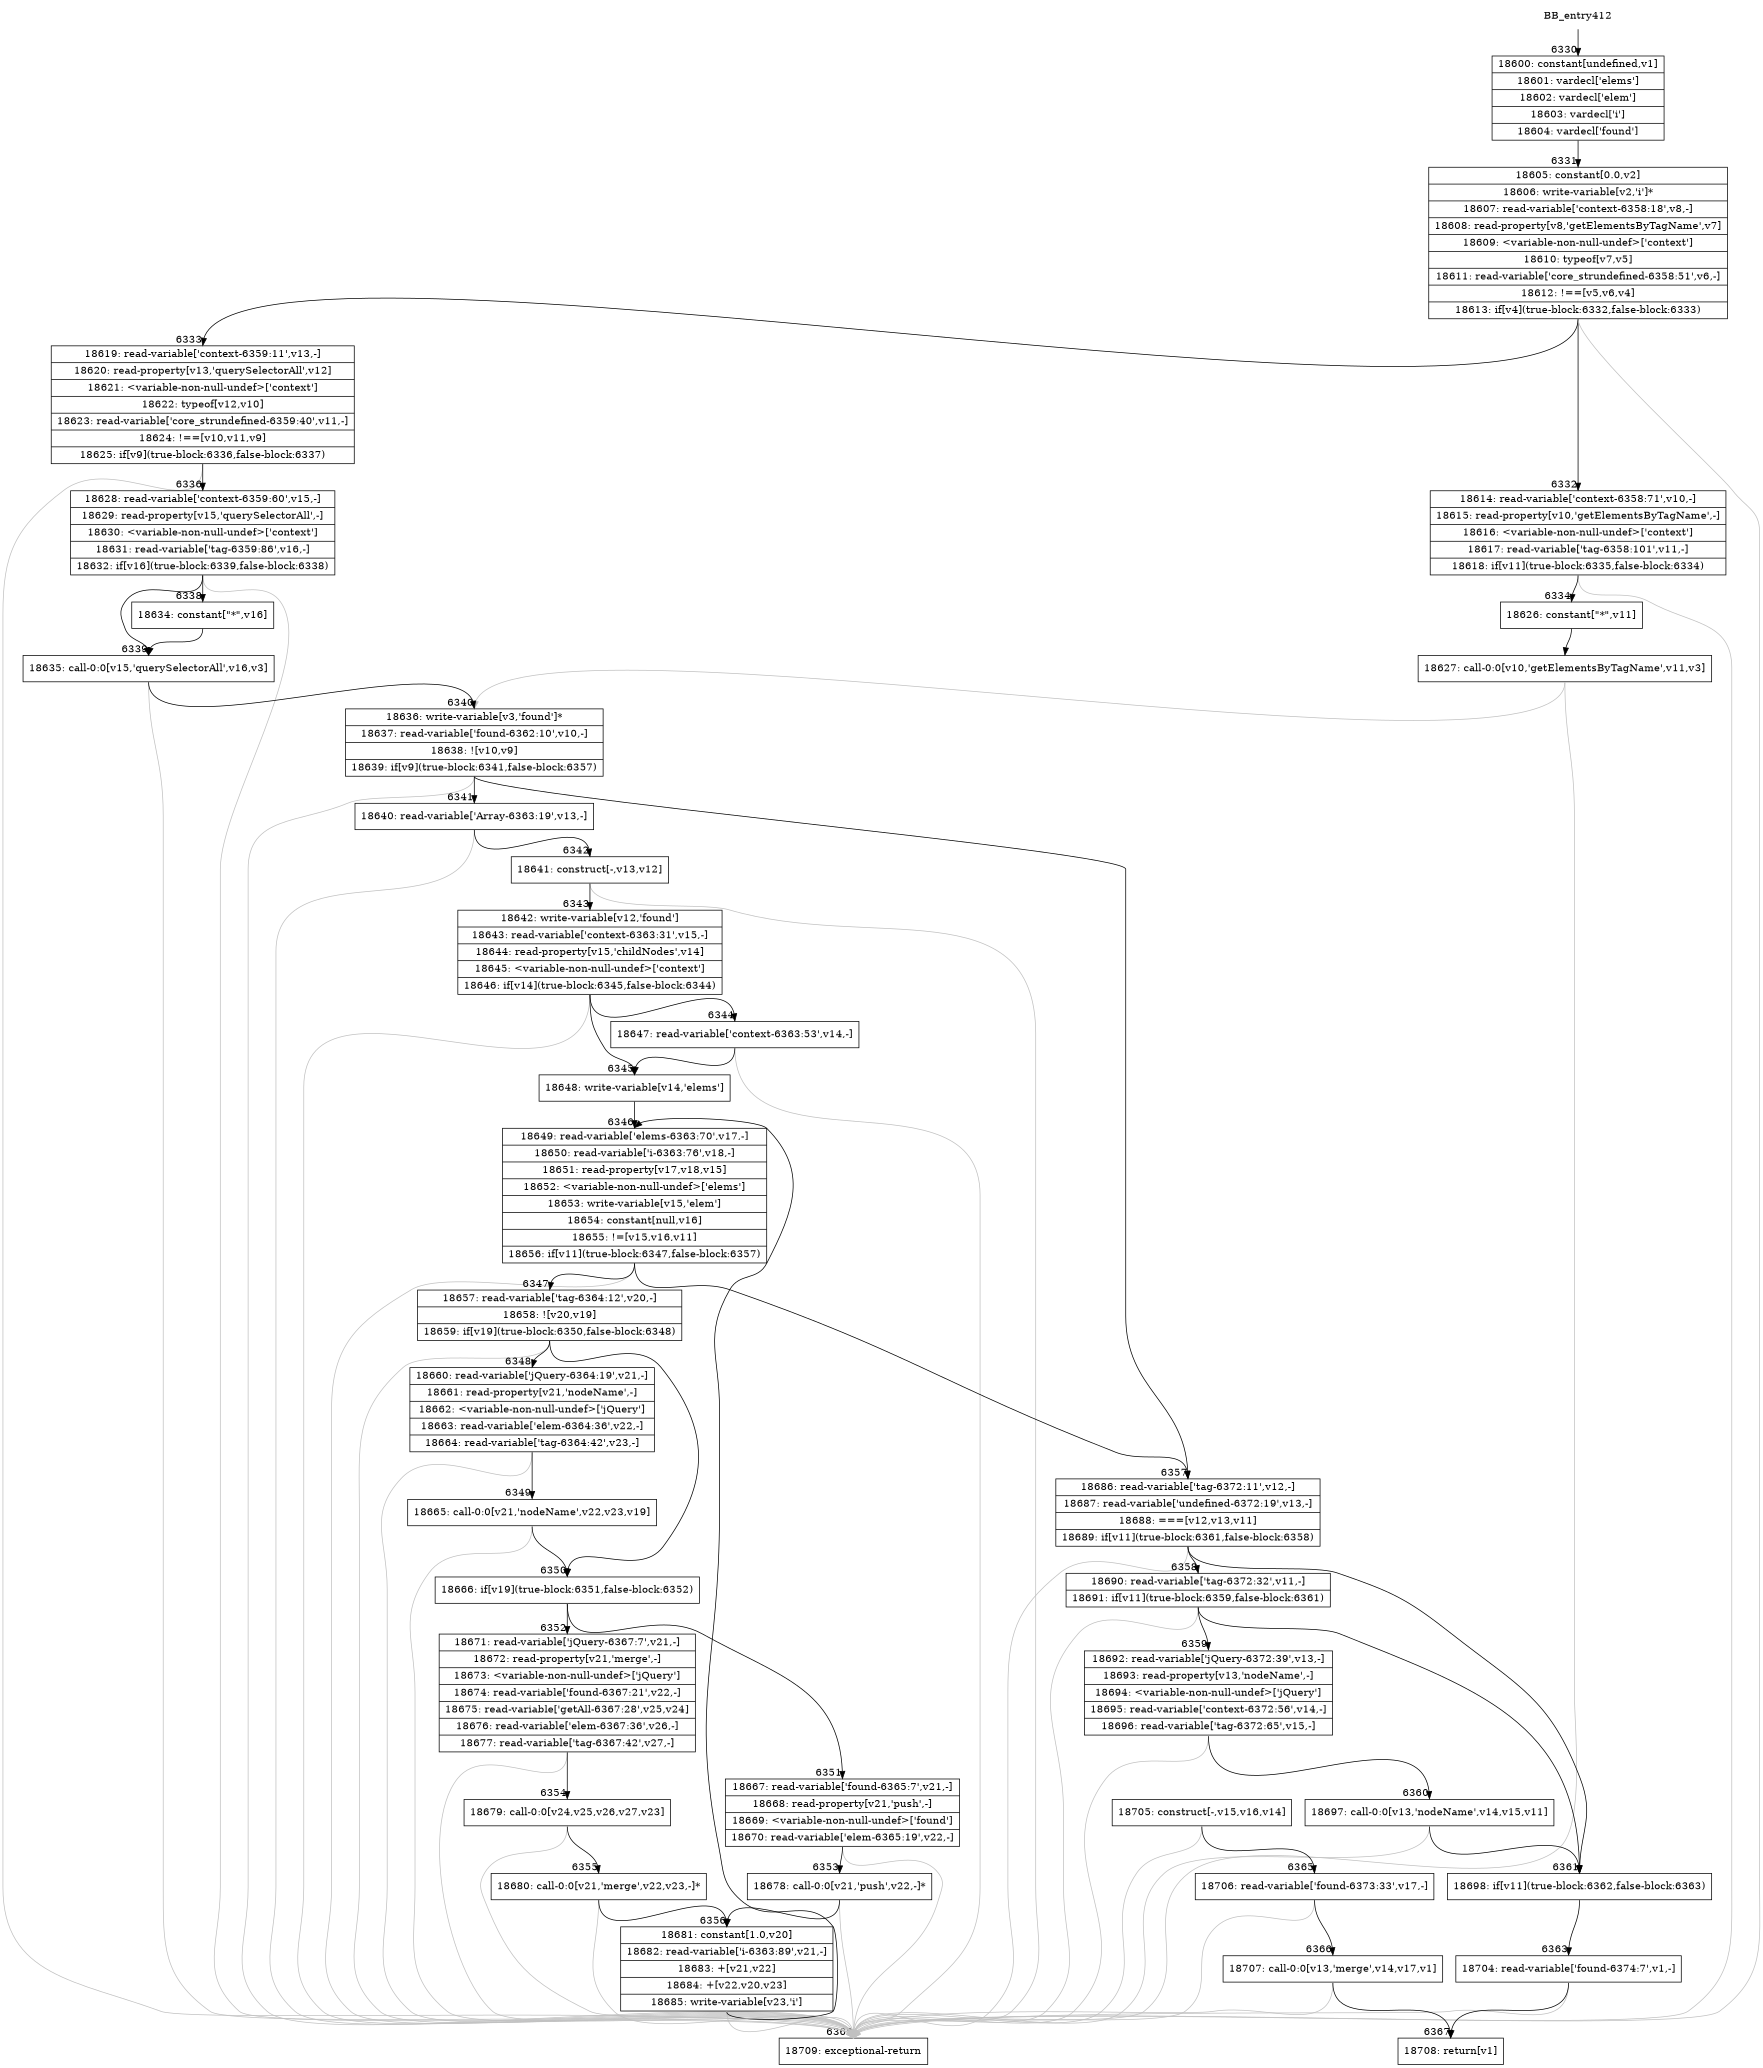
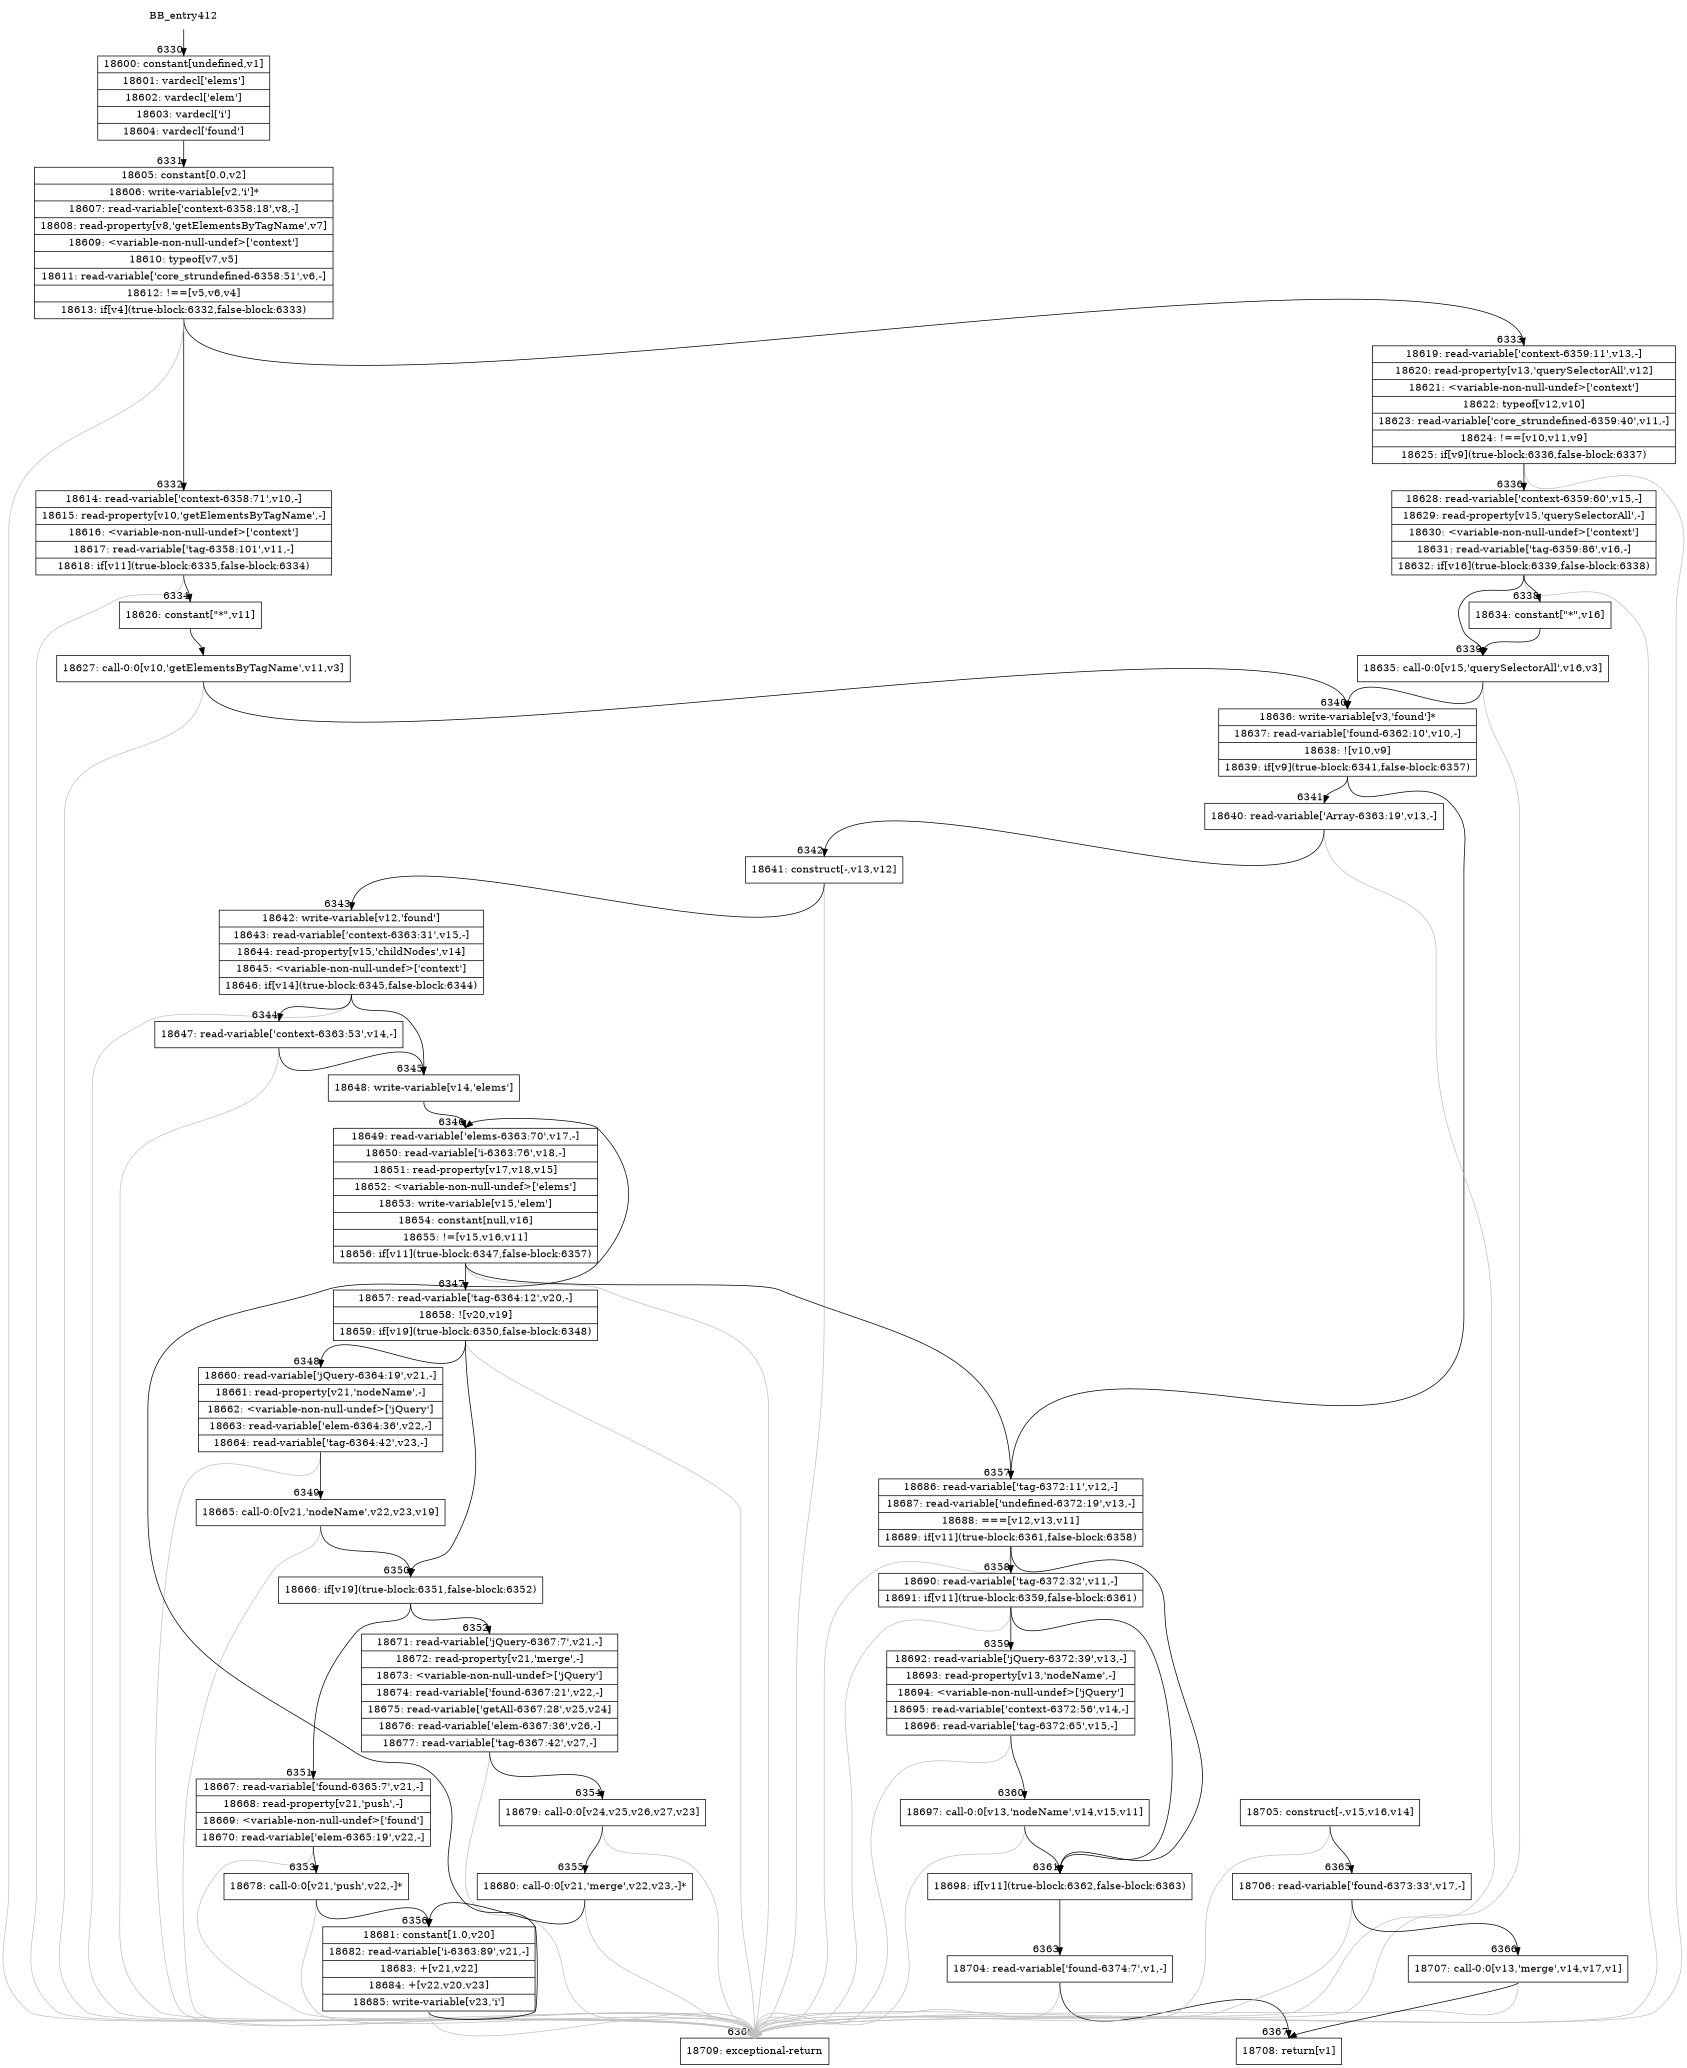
edge "18627: call-0:0[v10,'getElementsByTagName',v11,v3]" -> "18636: write-variable[v3,'found']*": color gray -> black
edge "18636: write-variable[v3,'found']*" -> "18709: exceptional-return": removed
